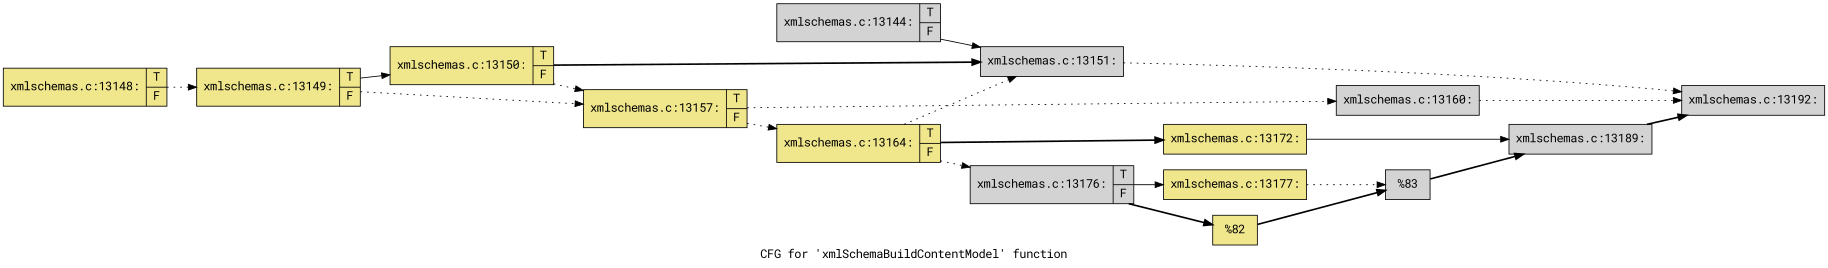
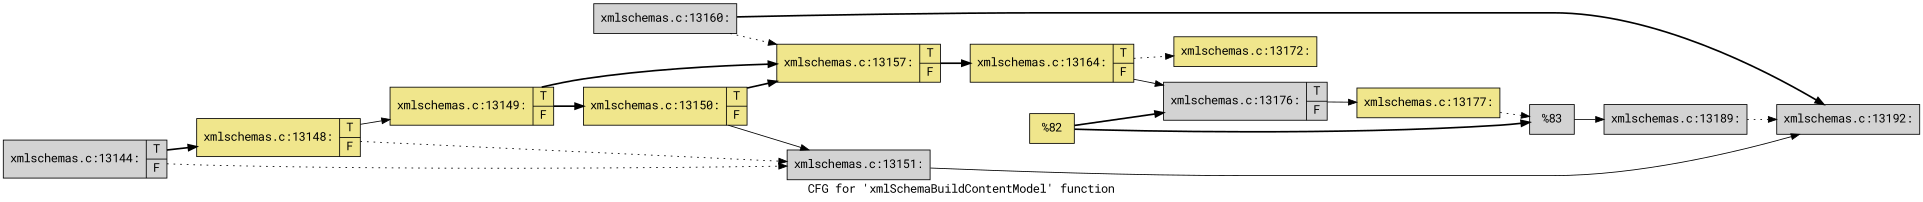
edge "xmlschemas.c:13144:" -> "xmlschemas.c:13151:": style solid -> dotted
edge "xmlschemas.c:13150:" -> "xmlschemas.c:13151:": style bold -> solid
edge "xmlschemas.c:13151:" -> "xmlschemas.c:13192:": style dotted -> solid
edge "xmlschemas.c:13149:" -> "xmlschemas.c:13150:": style solid -> bold
edge "xmlschemas.c:13150:" -> "xmlschemas.c:13157:": style dotted -> bold
edge "xmlschemas.c:13148:" -> "xmlschemas.c:13149:": style dotted -> solid
edge "xmlschemas.c:13149:" -> "xmlschemas.c:13157:": style dotted -> bold
edge "xmlschemas.c:13164:" -> "xmlschemas.c:13151:": now "xmlschemas.c:13148:" -> "xmlschemas.c:13151:"
edge "xmlschemas.c:13160:" -> "xmlschemas.c:13192:": style dotted -> bold
edge "xmlschemas.c:13157:" -> "xmlschemas.c:13160:": reversed
edge "xmlschemas.c:13189:" -> "xmlschemas.c:13192:": style bold -> dotted
edge "xmlschemas.c:13157:" -> "xmlschemas.c:13164:": style dotted -> bold
edge "xmlschemas.c:13172:" -> "xmlschemas.c:13189:": removed
edge "xmlschemas.c:13164:" -> "xmlschemas.c:13172:": style bold -> dotted
edge "xmlschemas.c:13144:" -> "xmlschemas.c:13148:": added
edge "xmlschemas.c:13164:" -> "xmlschemas.c:13176:": style dotted -> solid
edge "%83" -> "xmlschemas.c:13189:": style bold -> solid
edge "xmlschemas.c:13176:" -> "%82": reversed
